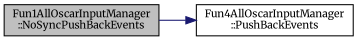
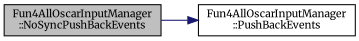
node "Fun1AllOscarInputManager ::NoSyncPushBackEvents": label "Fun1AllOscarInputManager ::NoSyncPushBackEvents" -> "Fun4AllOscarInputManager ::NoSyncPushBackEvents"
